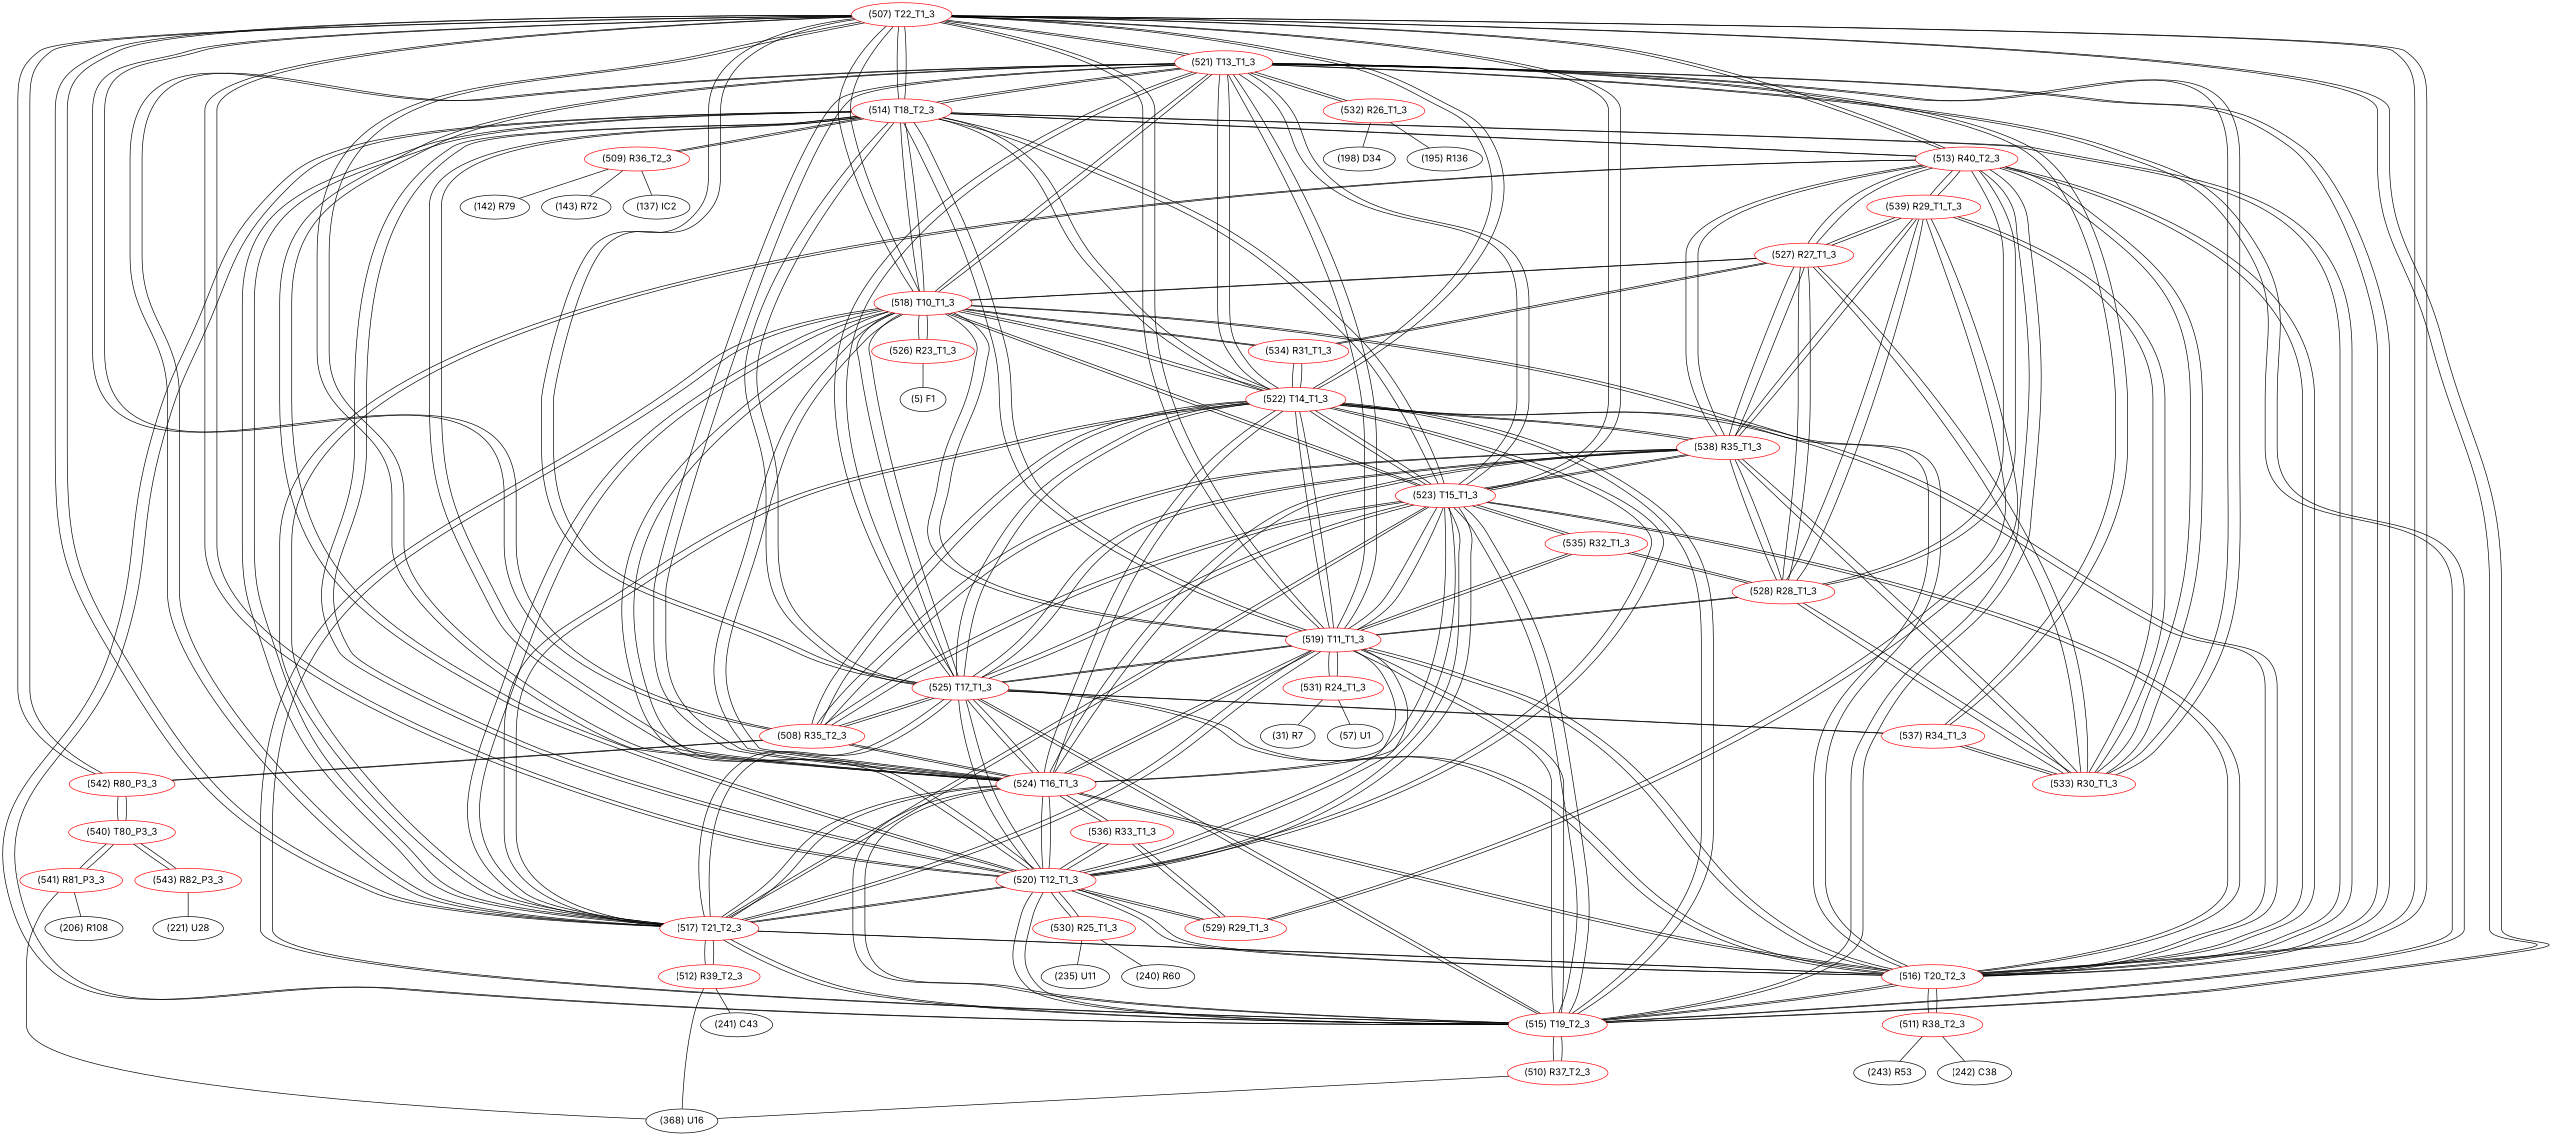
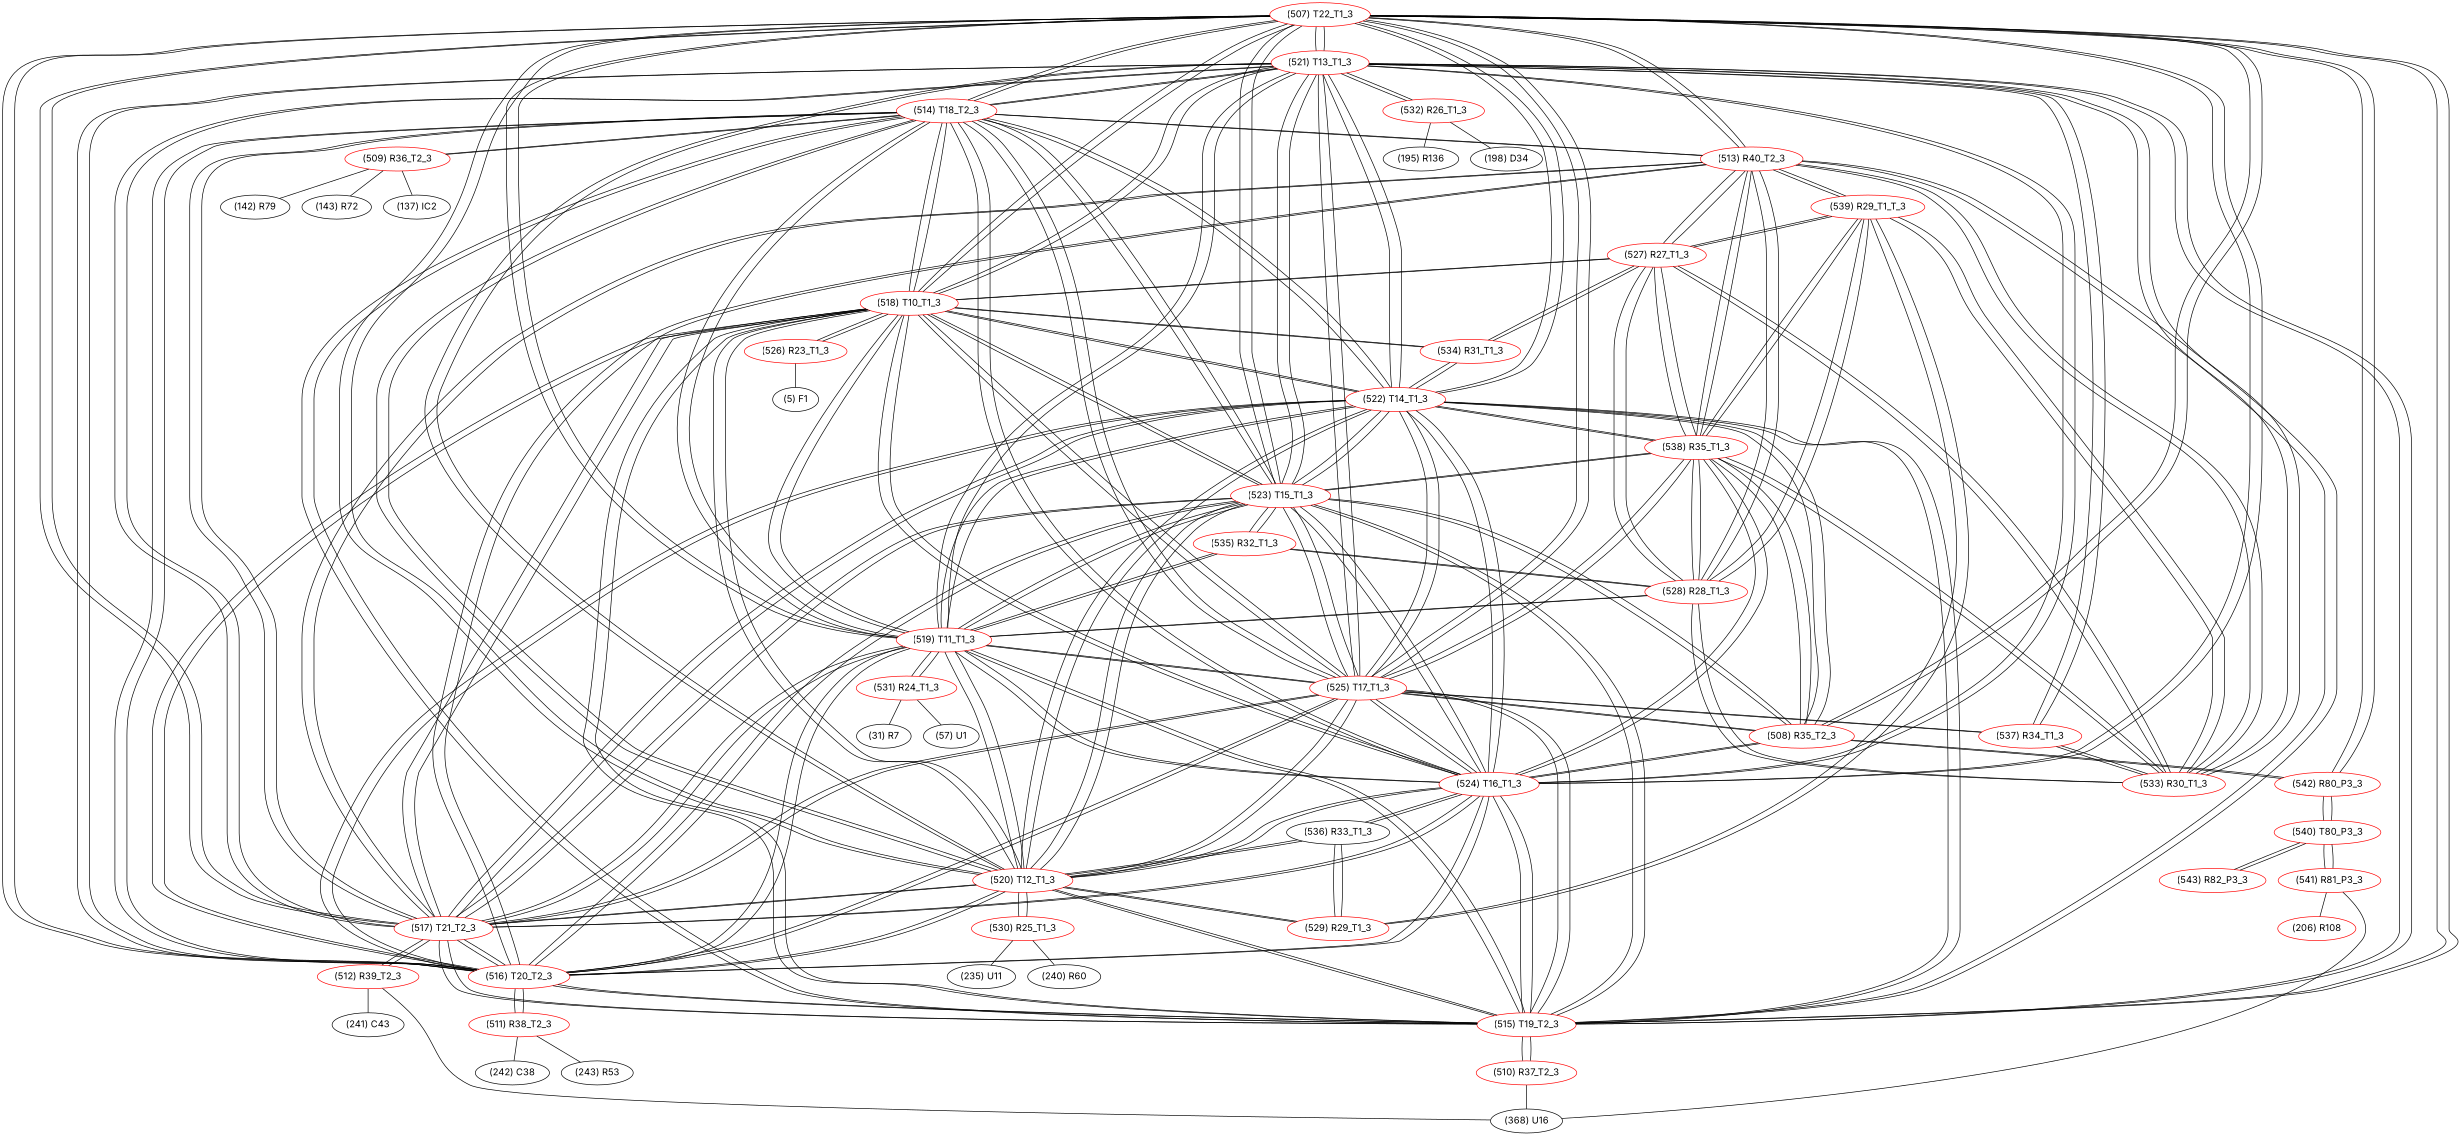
node "(536) R33_T1_3": color red -> black
node "(206) R108": color black -> red
node "(221) U28": removed
